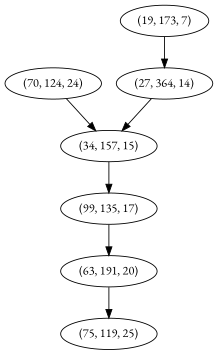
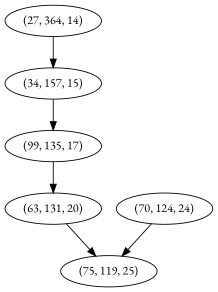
node "(19, 173, 7)": removed
edge "(70, 124, 24)" -> "(34, 157, 15)": now "(70, 124, 24)" -> "(75, 119, 25)"
node "(63, 191, 20)": label "(63, 191, 20)" -> "(63, 131, 20)"
